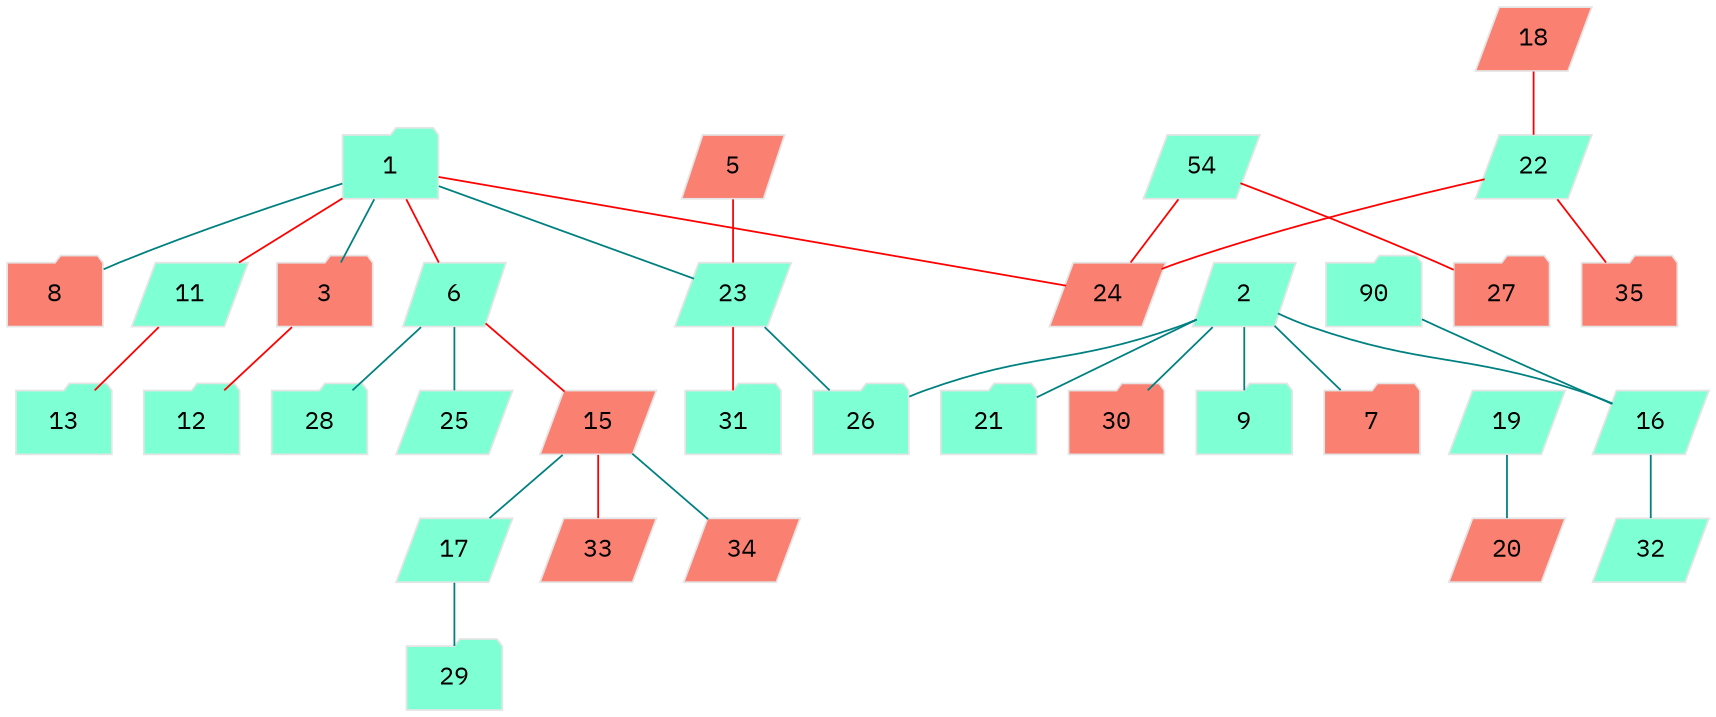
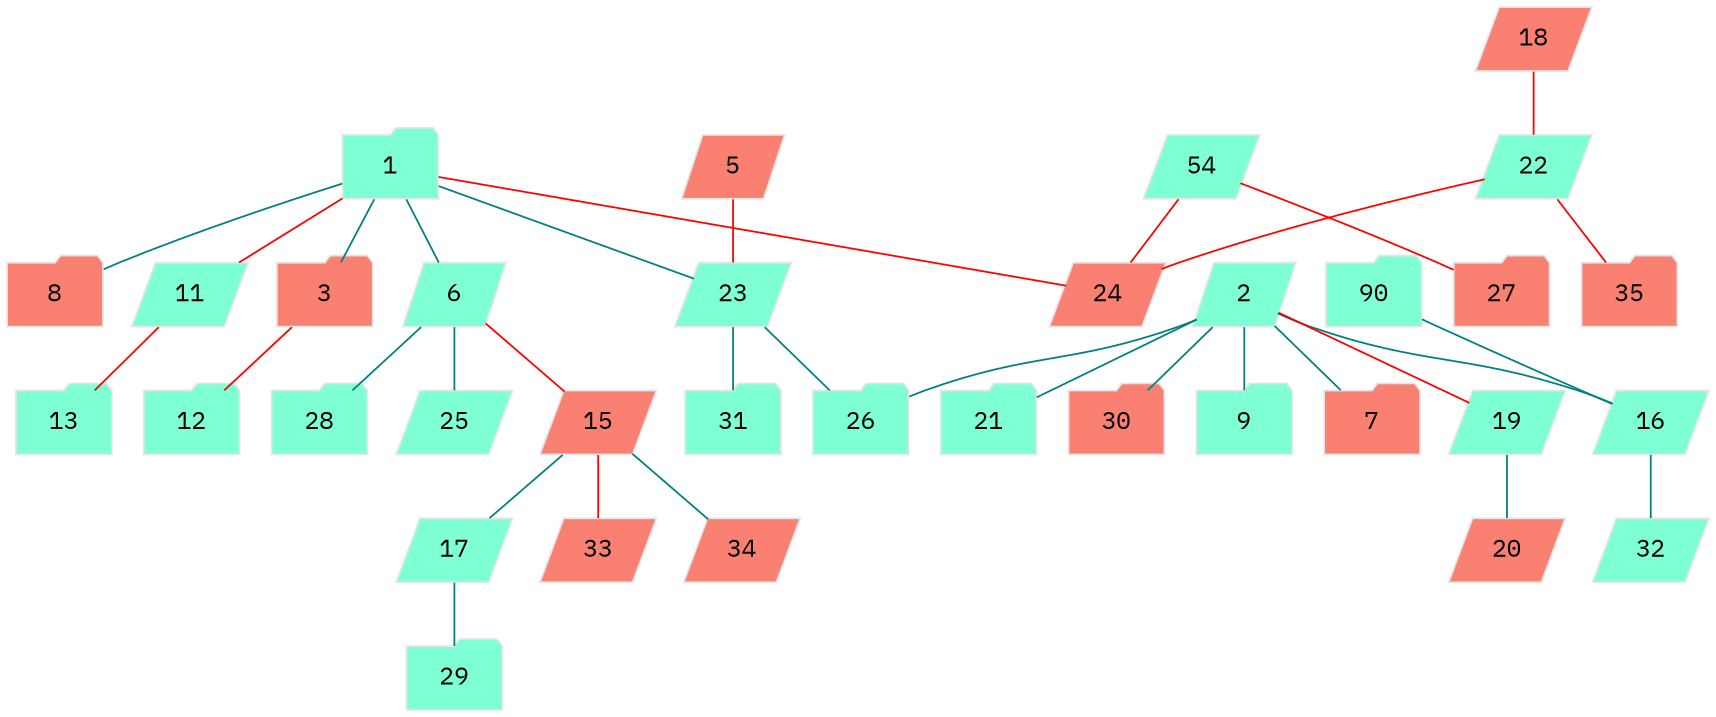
edge "1" -- "6": color red -> teal
edge "2" -- "19": added
edge "23" -- "31": color red -> teal
